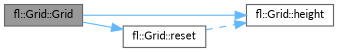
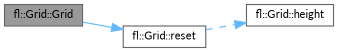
edge "fl::Grid::Grid" -> "fl::Grid::height": removed
